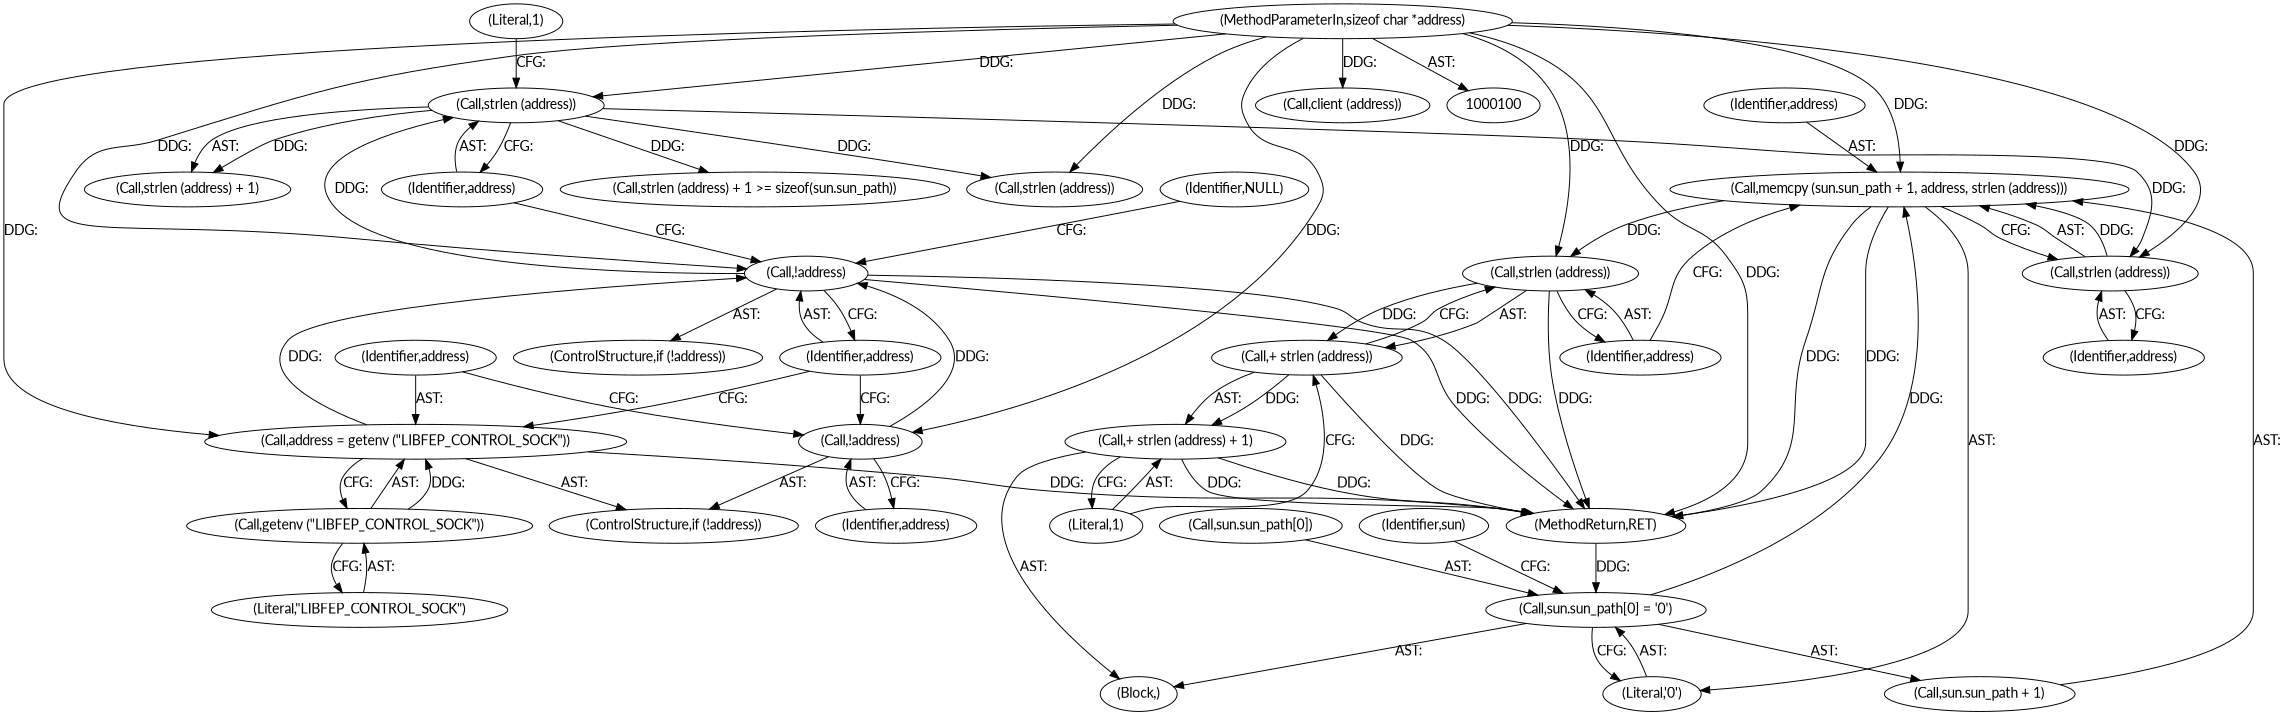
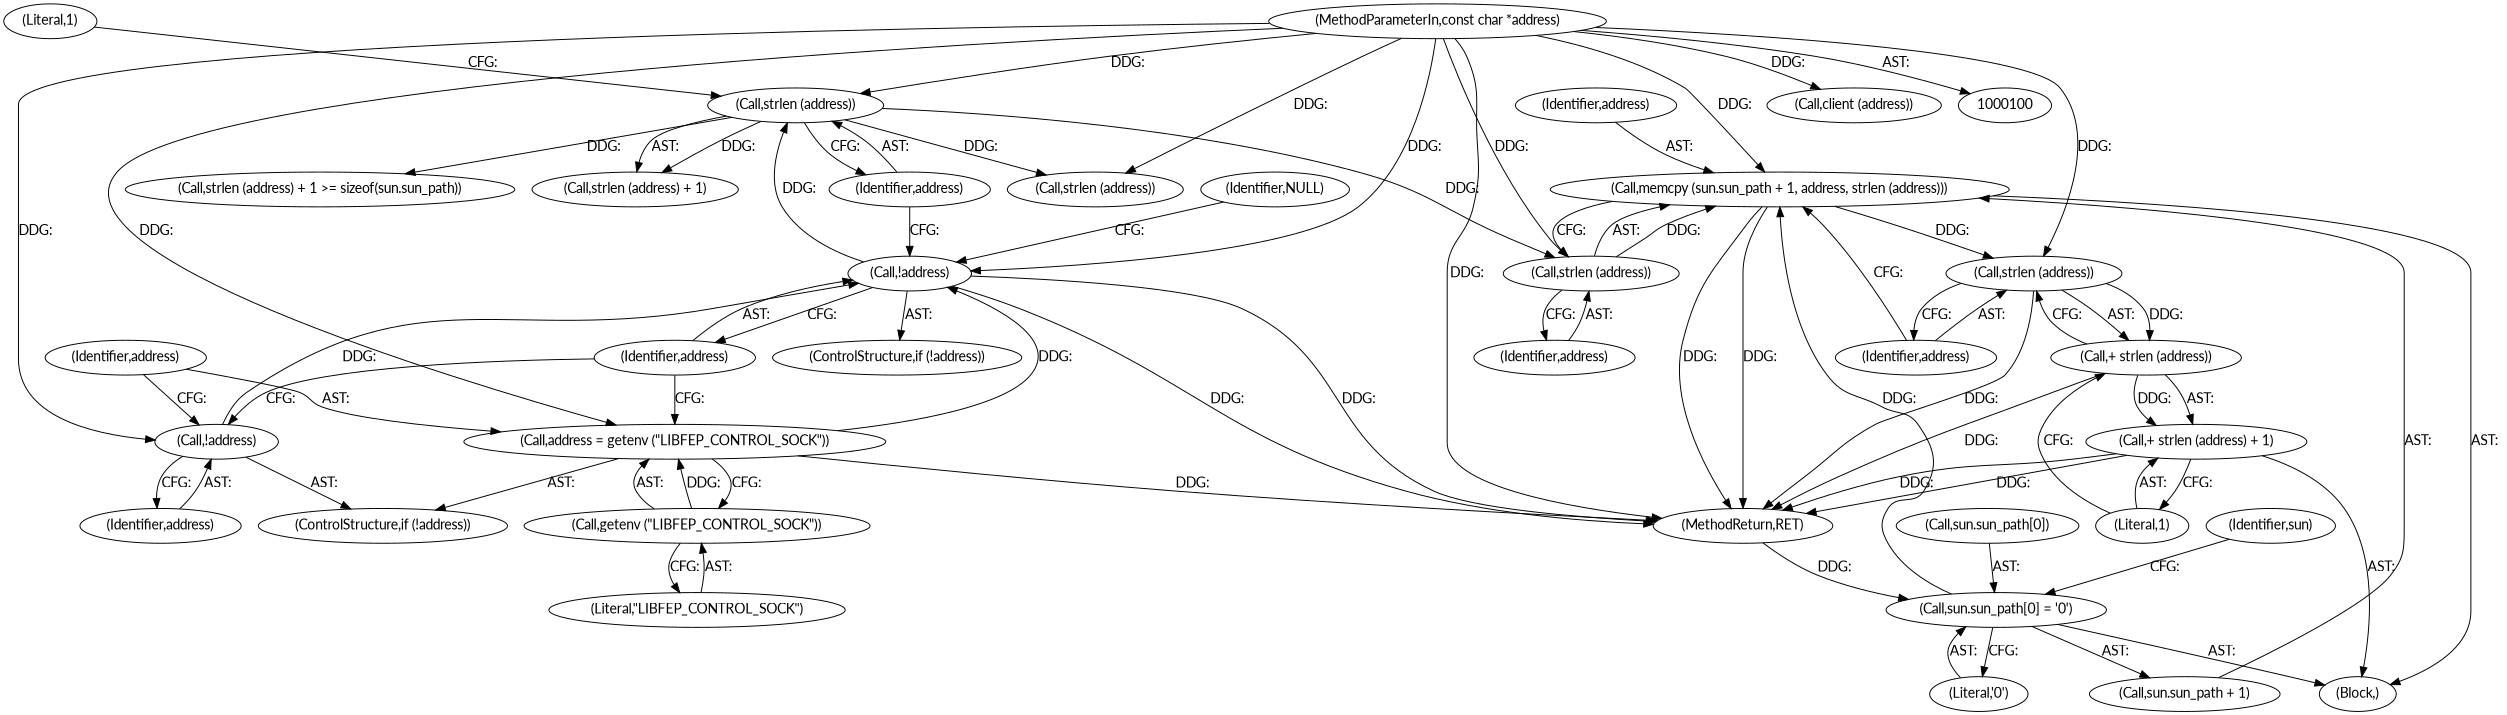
node "(MethodParameterIn,sizeof char *address)": label "(MethodParameterIn,sizeof char *address)" -> "(MethodParameterIn,const char *address)"
edge "(Call,memcpy (sun.sun_path + 1, address, strlen (address)))" -> "(Literal,'0')": now "(Call,memcpy (sun.sun_path + 1, address, strlen (address)))" -> "(Block,)"
